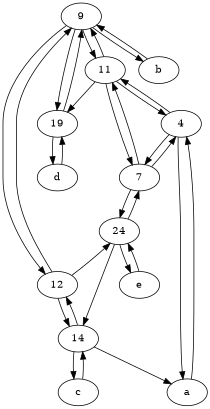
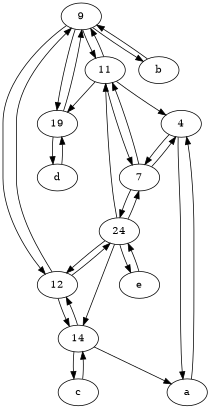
edge "4" -> "11": now "24" -> "11"
edge "24" -> "12": added
